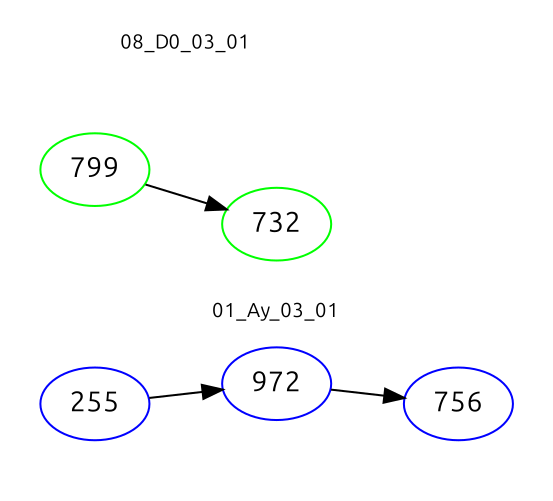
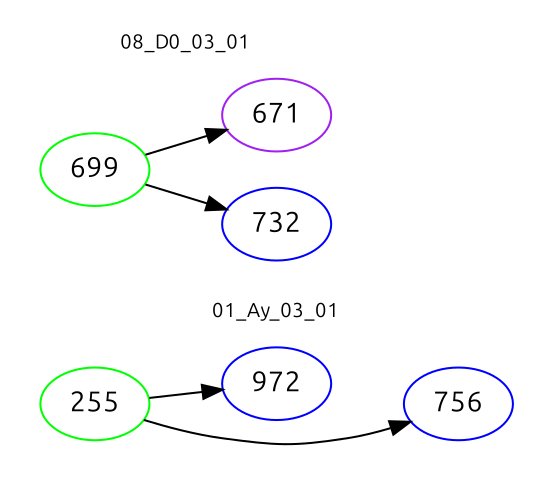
node "671": added
node "799": label "799" -> "699"
node "732": color green -> blue
edge "972" -> "756": now "255" -> "756"
node "255": color blue -> green
